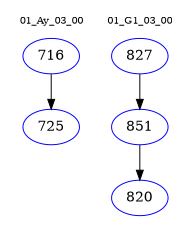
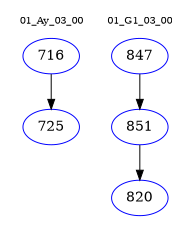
node "827": label "827" -> "847"
